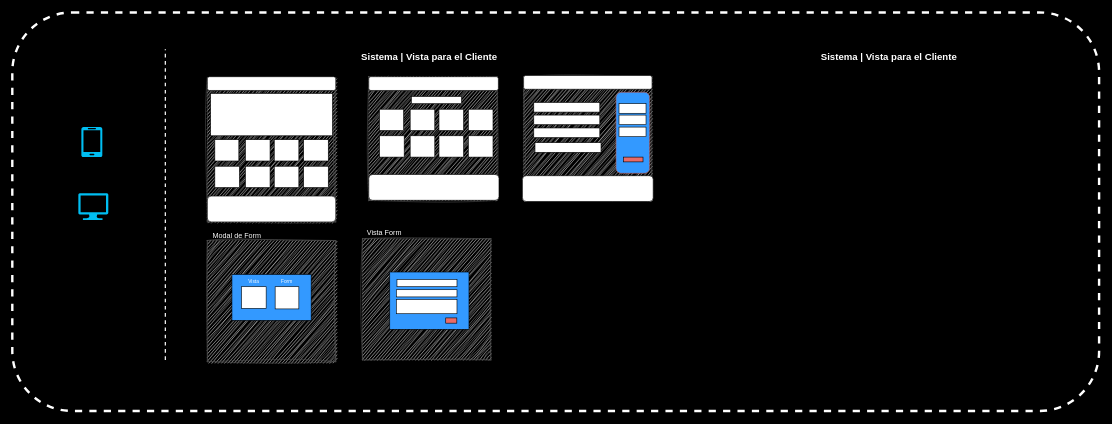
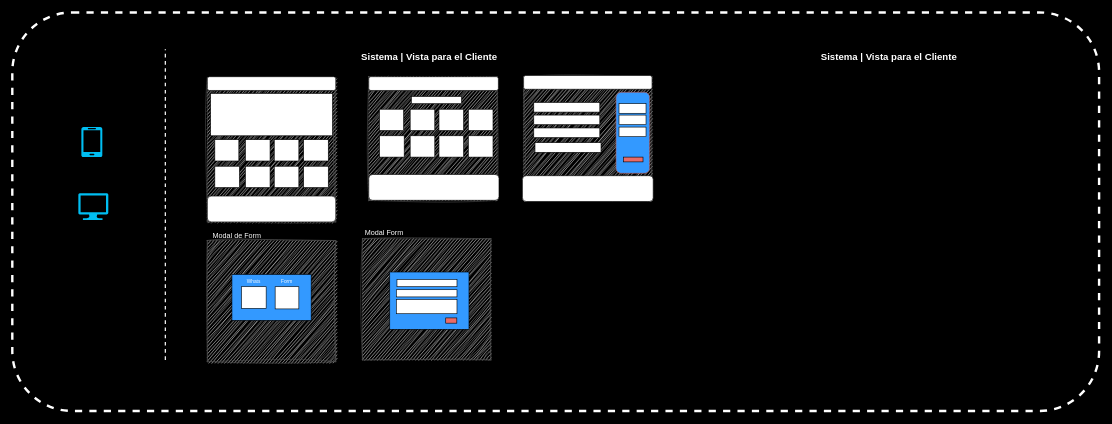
node "Vista Form": label "Vista Form" -> "Modal Form"
node "Vista": label "Vista" -> "Whats"
